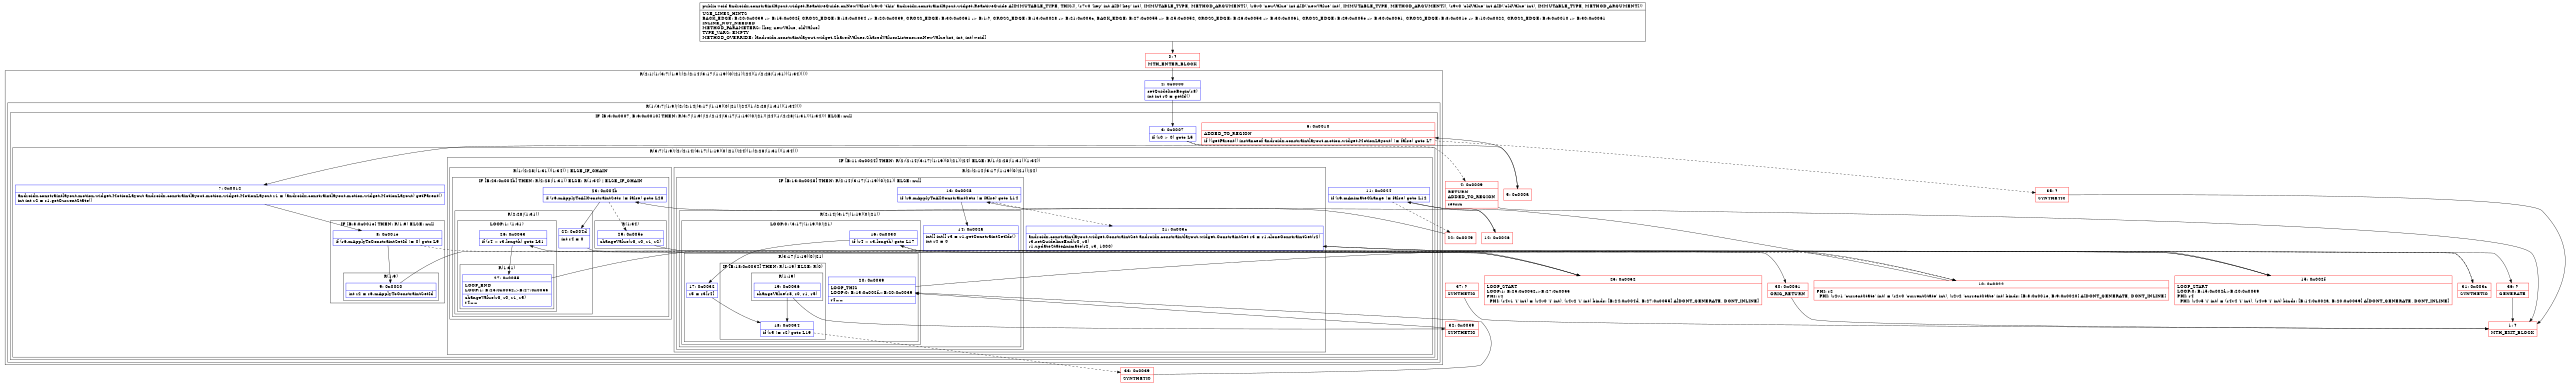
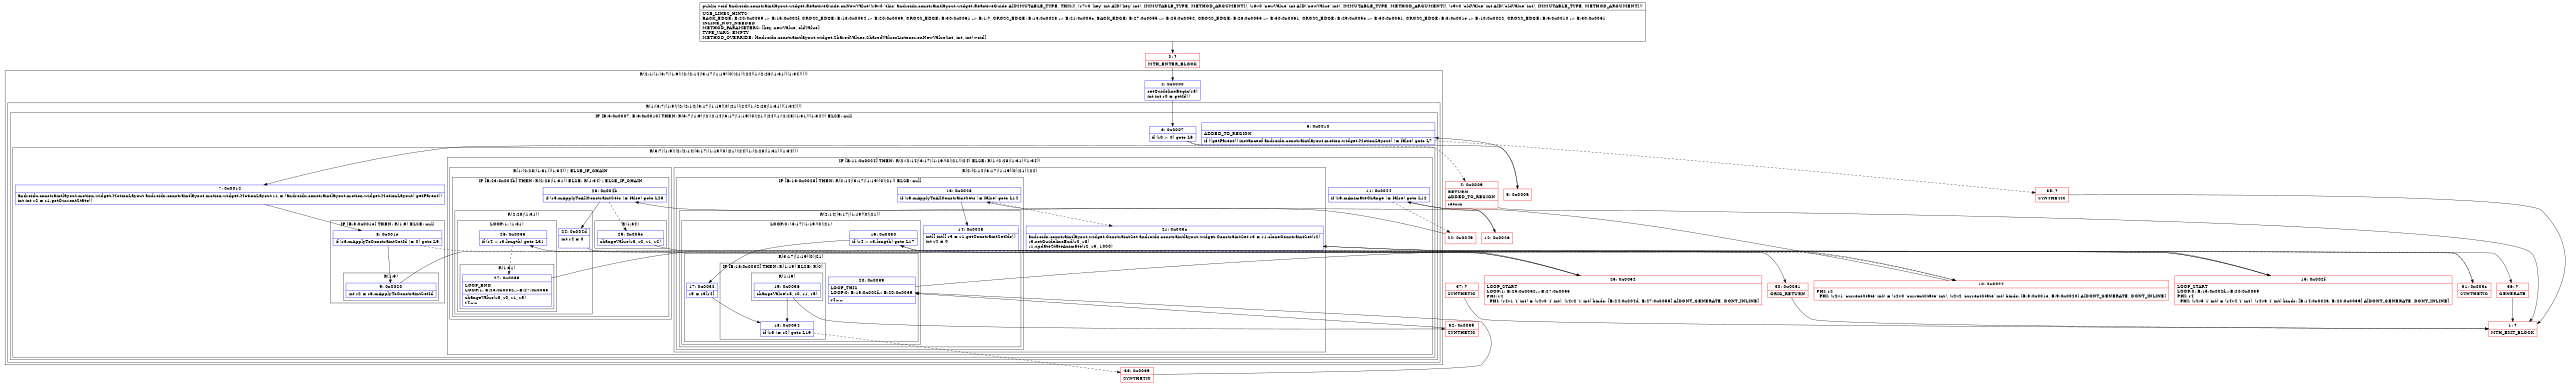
node "6: 0x0010": color red -> blue
edge "26: 0x0053" -> "27: 0x0055": style solid -> dashed
